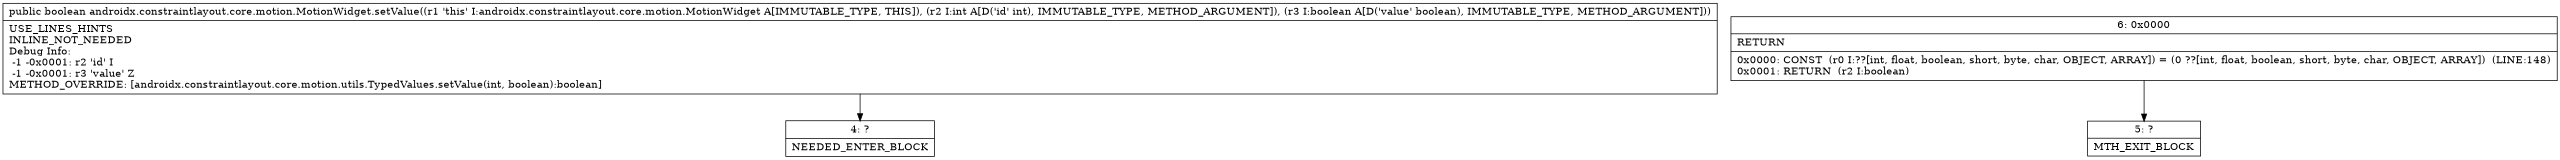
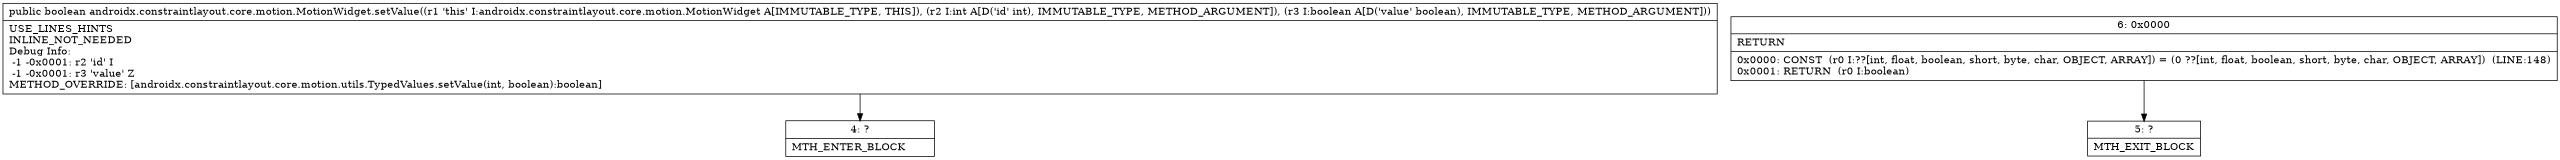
node "6: 0x0000": text "0x0001: RETURN  (r2 I:boolean)" -> "0x0001: RETURN  (r0 I:boolean)"
node "4: ?": text "NEEDED_ENTER_BLOCK" -> "MTH_ENTER_BLOCK"
